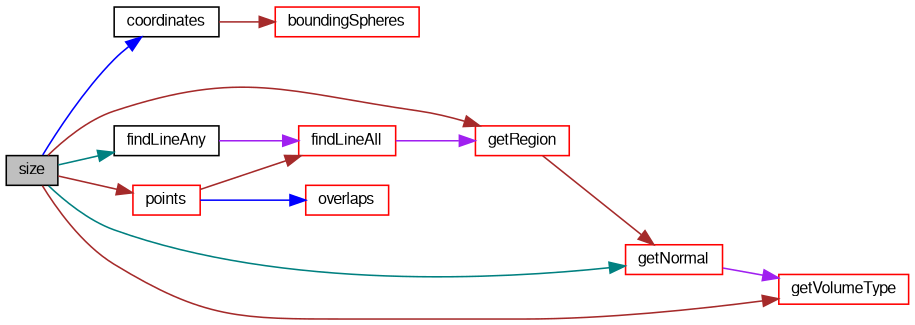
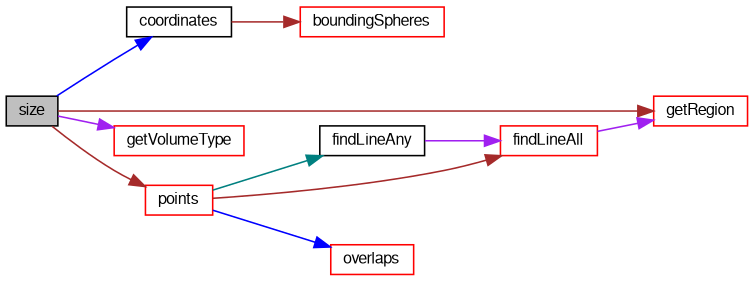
edge "size" -> "findLineAny": now "points" -> "findLineAny"
node "getNormal": removed
edge "size" -> "getVolumeType": color brown -> purple
